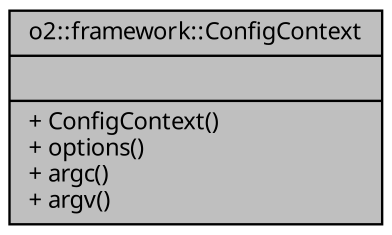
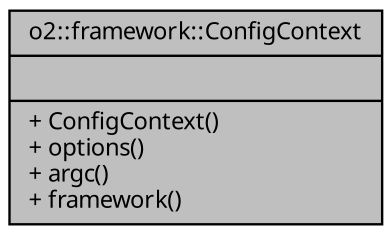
node "o2::framework::ConfigContext": text "+ argv()" -> "+ framework()"
